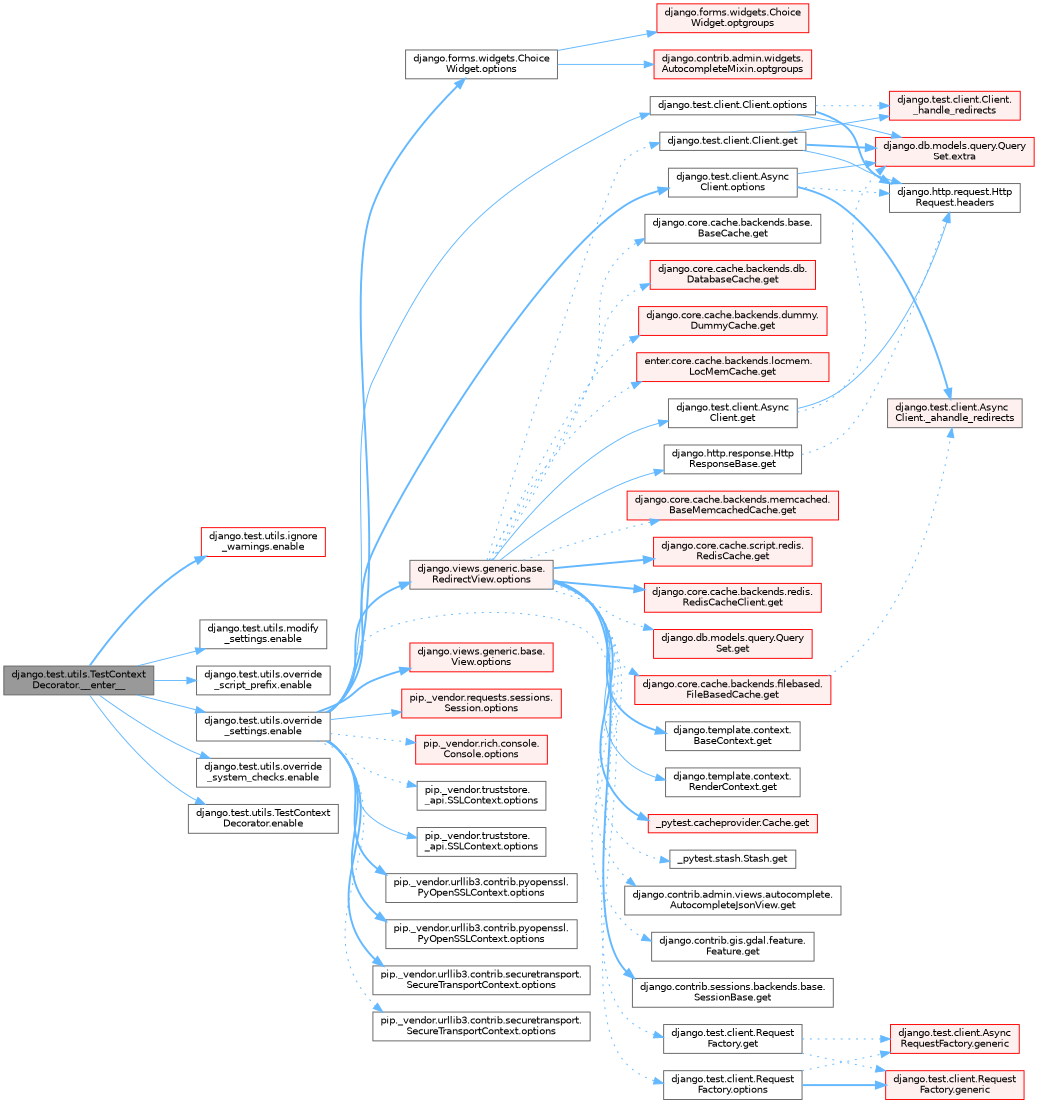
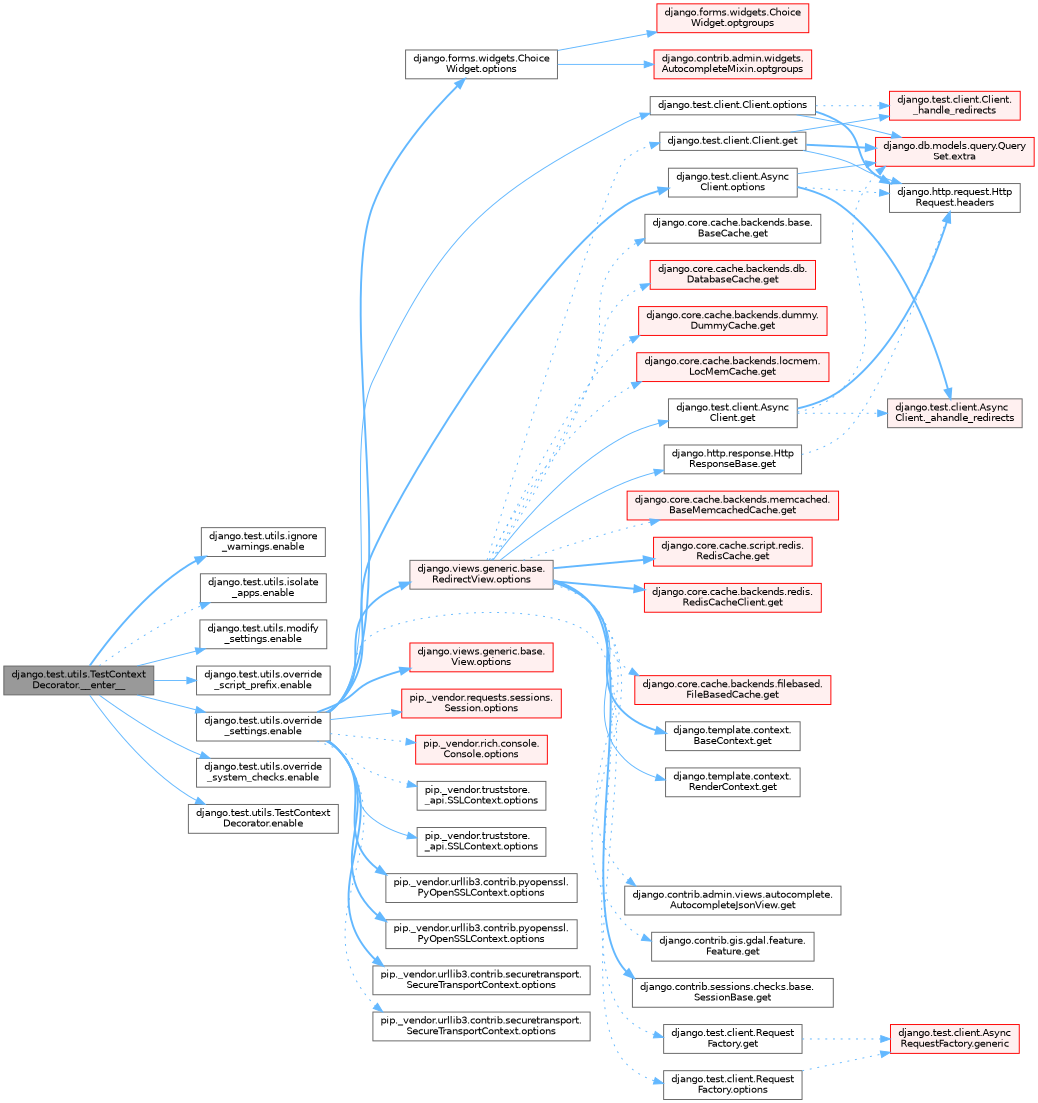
edge "django.test.client.Async Client.get" -> "django.http.request.Http Request.headers": style solid -> bold
node "enter.core.cache.backends.locmem. LocMemCache.get": label "enter.core.cache.backends.locmem. LocMemCache.get" -> "django.core.cache.backends.locmem. LocMemCache.get"
node "django.test.utils.ignore _warnings.enable": color red -> grey40
edge "django.core.cache.backends.filebased. FileBasedCache.get" -> "django.test.client.Async Client._ahandle_redirects": now "django.test.client.Async Client.get" -> "django.test.client.Async Client._ahandle_redirects"
node "django.test.utils.isolate _apps.enable": added
node "django.db.models.query.Query Set.get": removed
node "_pytest.cacheprovider.Cache.get": removed
node "_pytest.stash.Stash.get": removed
node "django.contrib.sessions.backends.base. SessionBase.get": label "django.contrib.sessions.backends.base. SessionBase.get" -> "django.contrib.sessions.checks.base. SessionBase.get"
node "django.test.client.Request Factory.generic": removed
